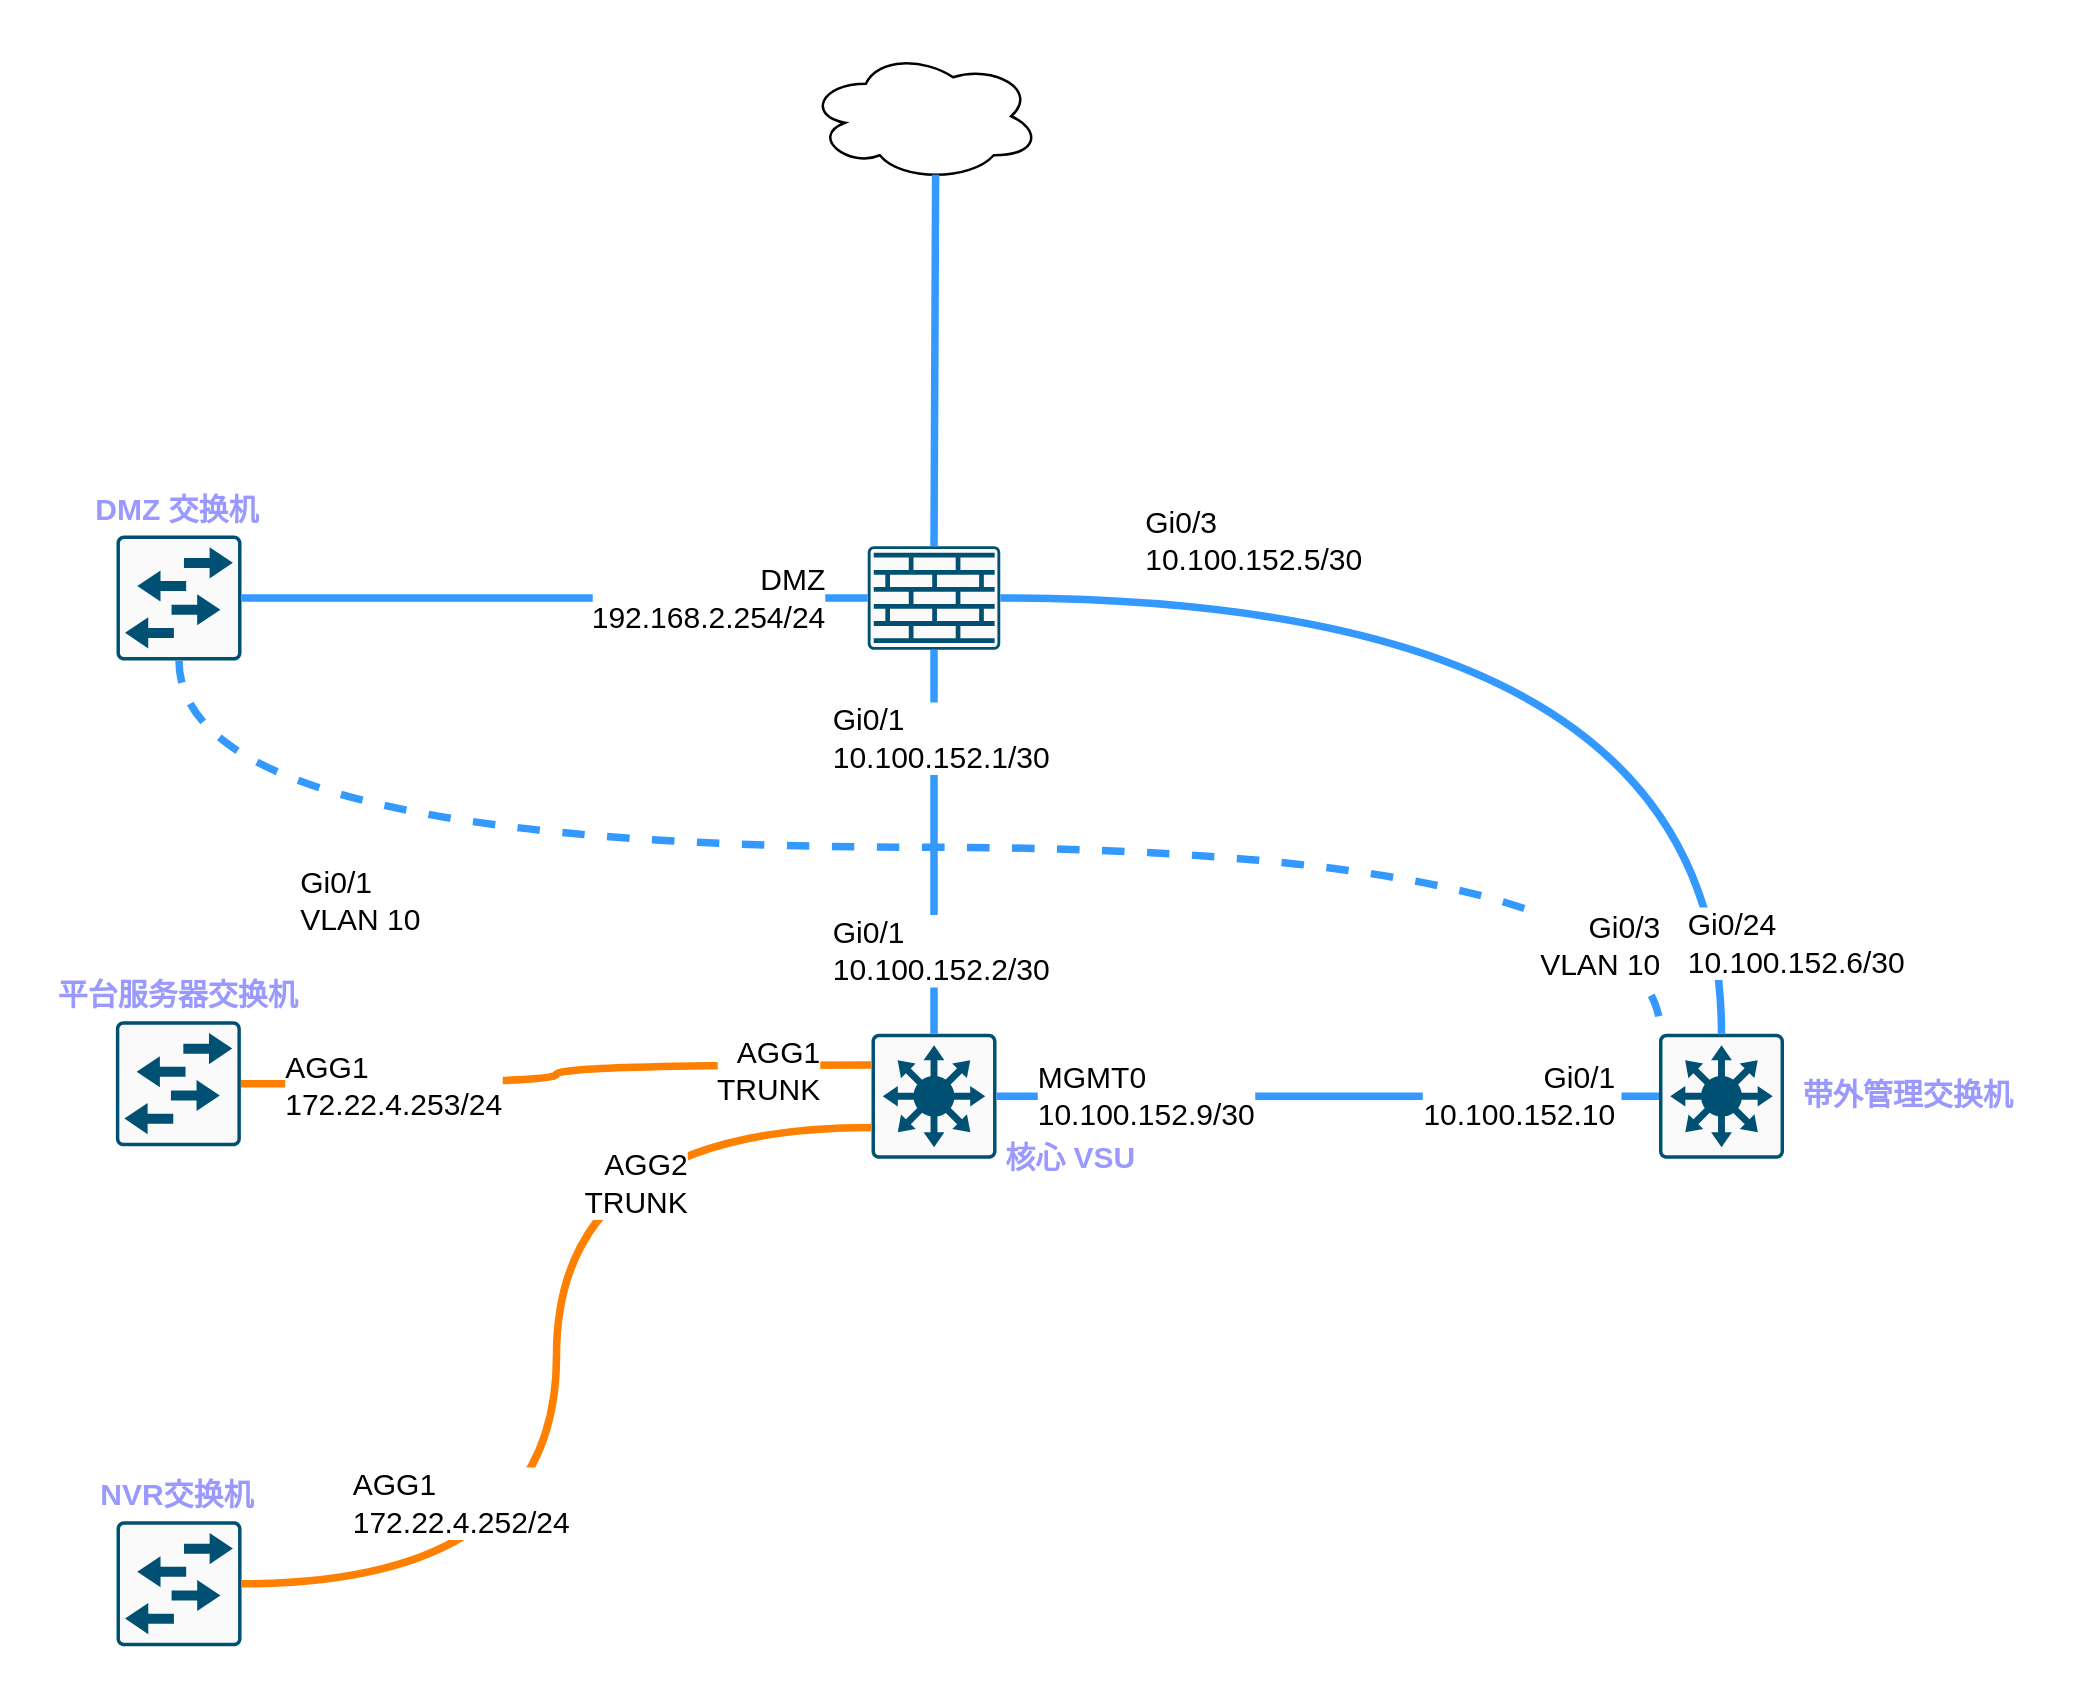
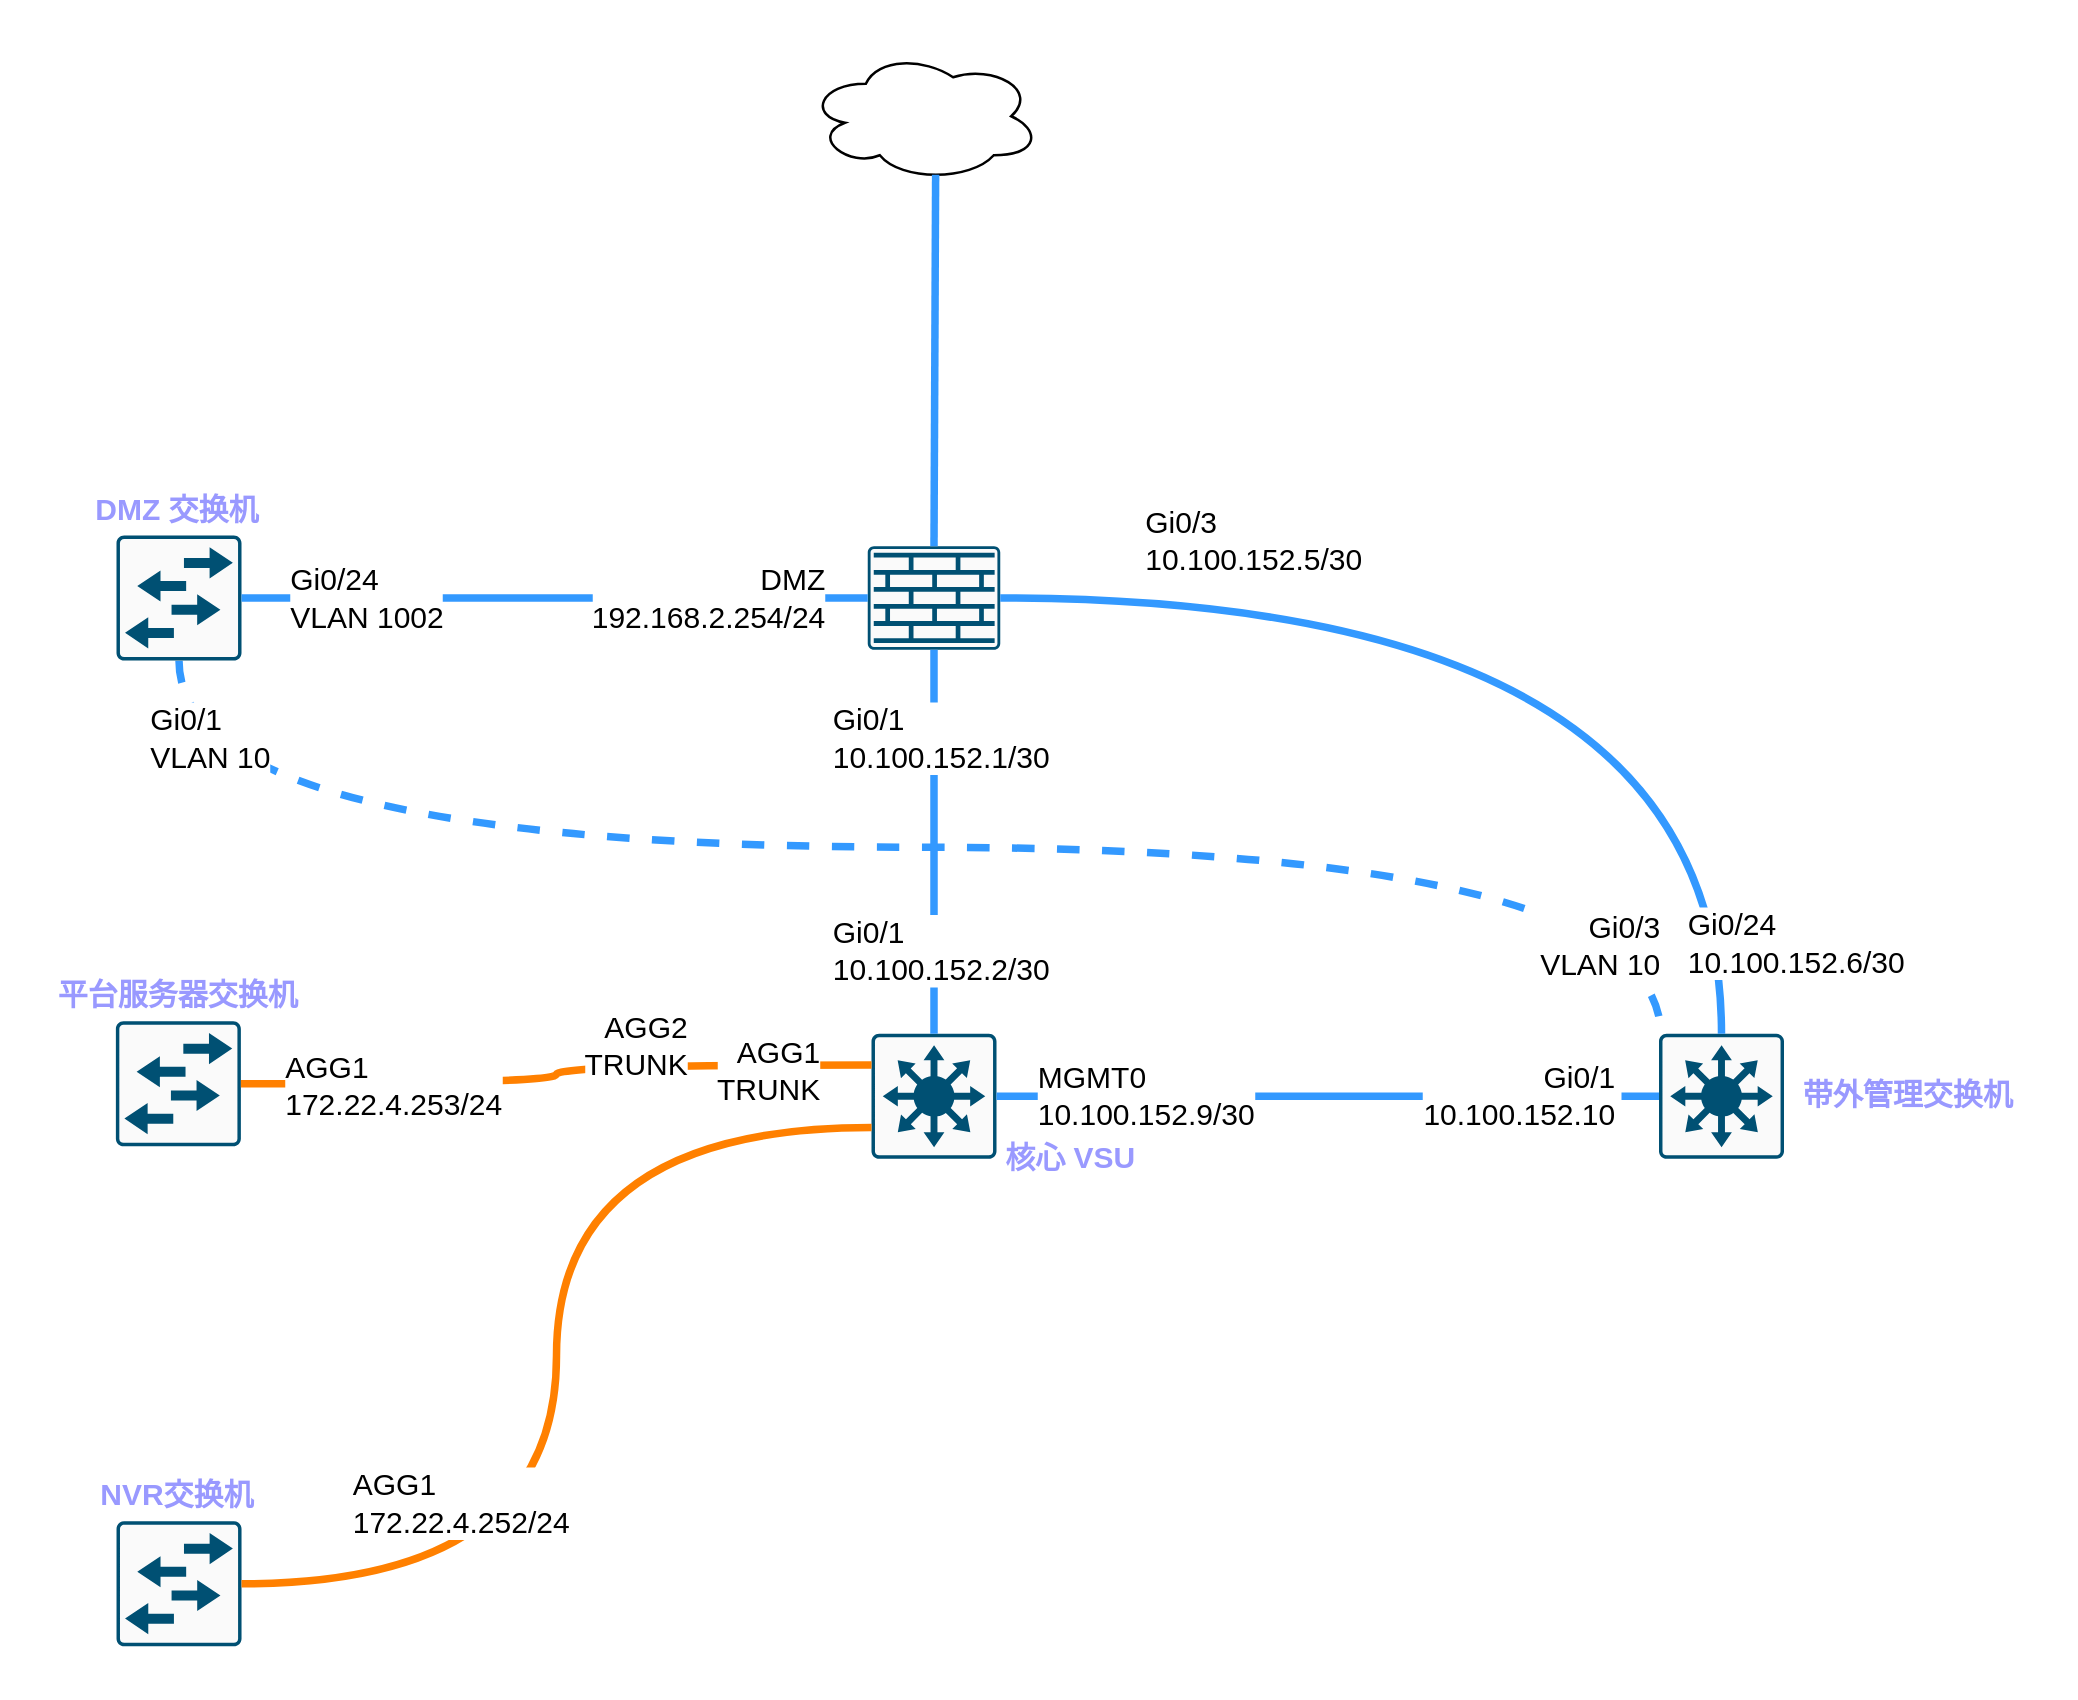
node "Gi0/24 VLAN 1002": added
node "Gi0/1 VLAN 10": moved (365, 901) -> (215, 739)
node "AGG2 TRUNK": moved (631, 1184) -> (631, 1046)
